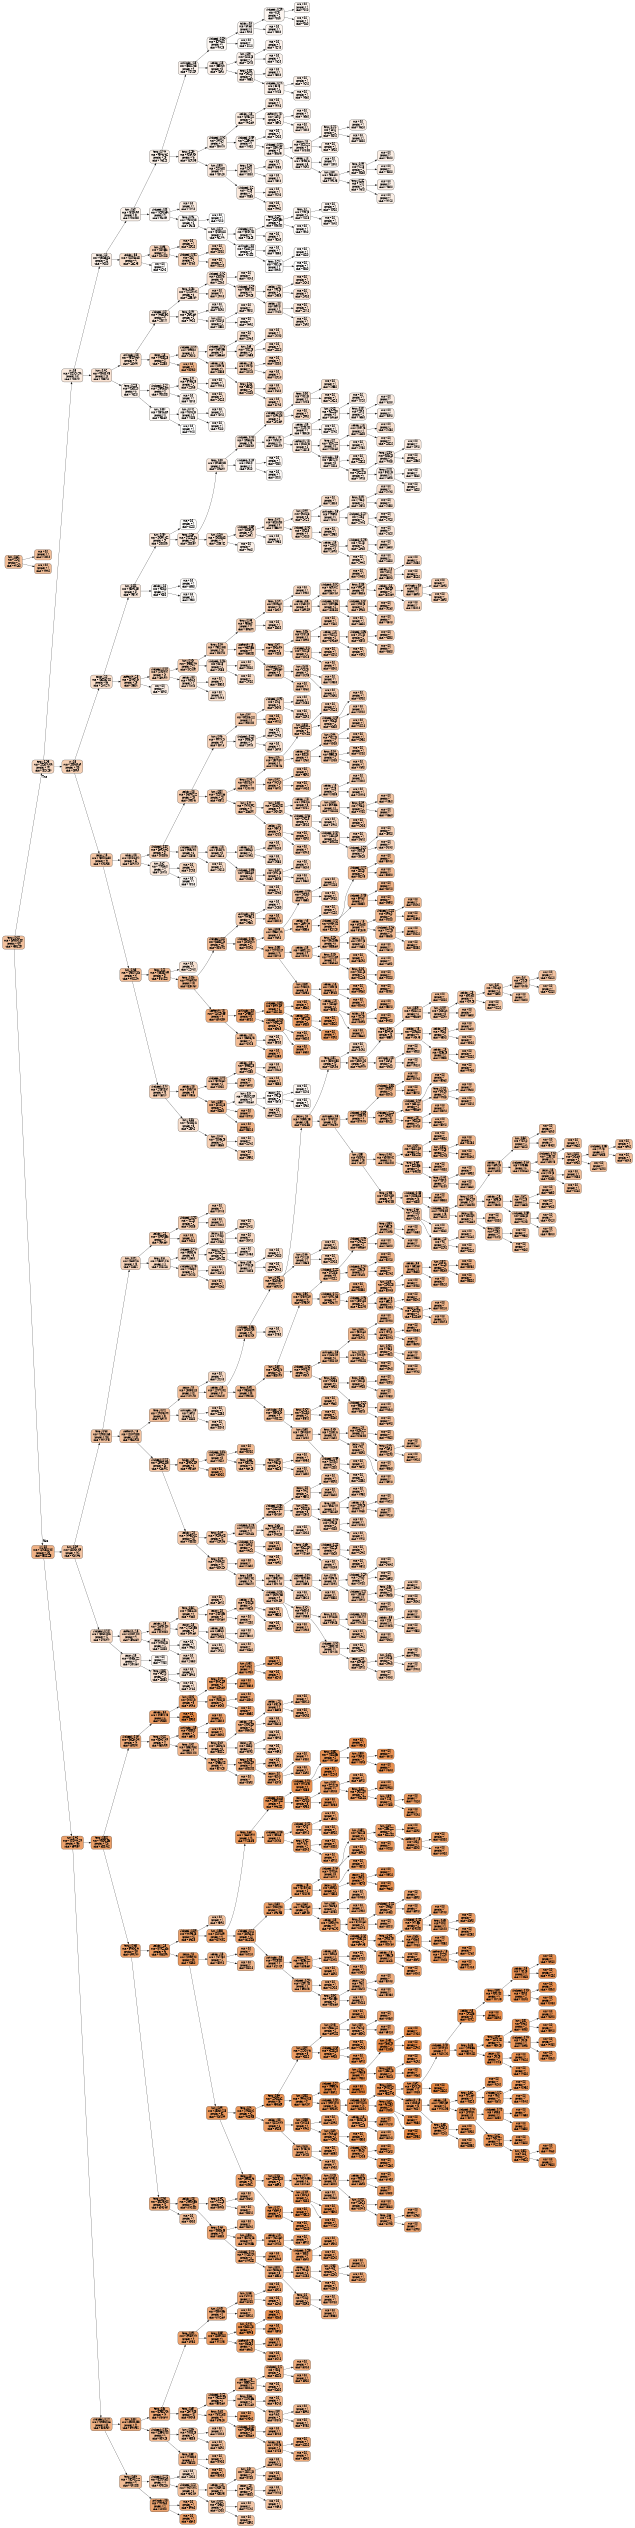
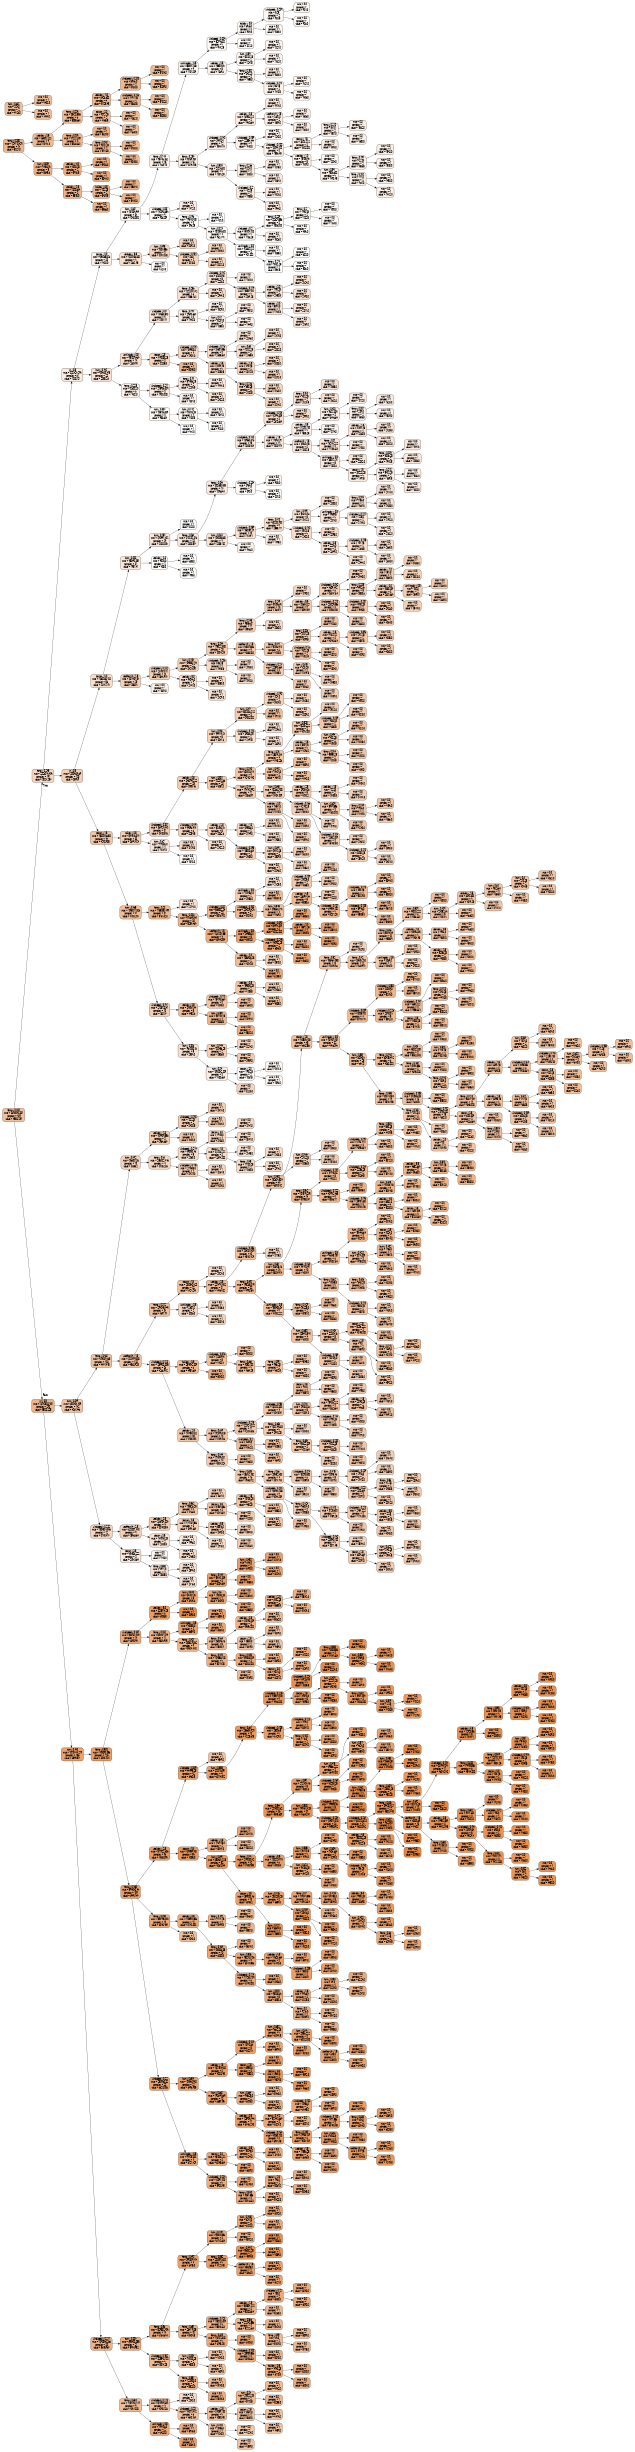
edge "windspeed ≤ 0.153" -> "temp ≤ 0.353": removed
edge "hum ≤ 0.859" -> "hum ≤ 0.87": now "hum ≤ 0.806" -> "hum ≤ 0.87"
edge "hum ≤ 0.555" -> "windspeed ≤ 0.22": now "temp ≤ 0.765" -> "windspeed ≤ 0.22"
